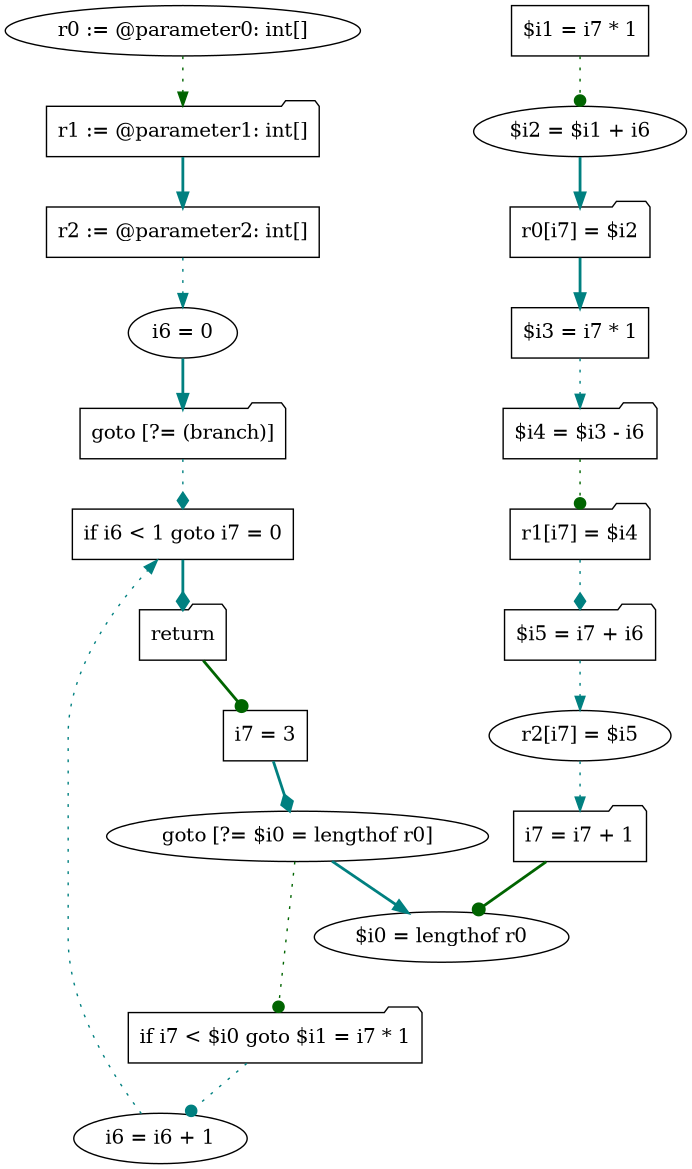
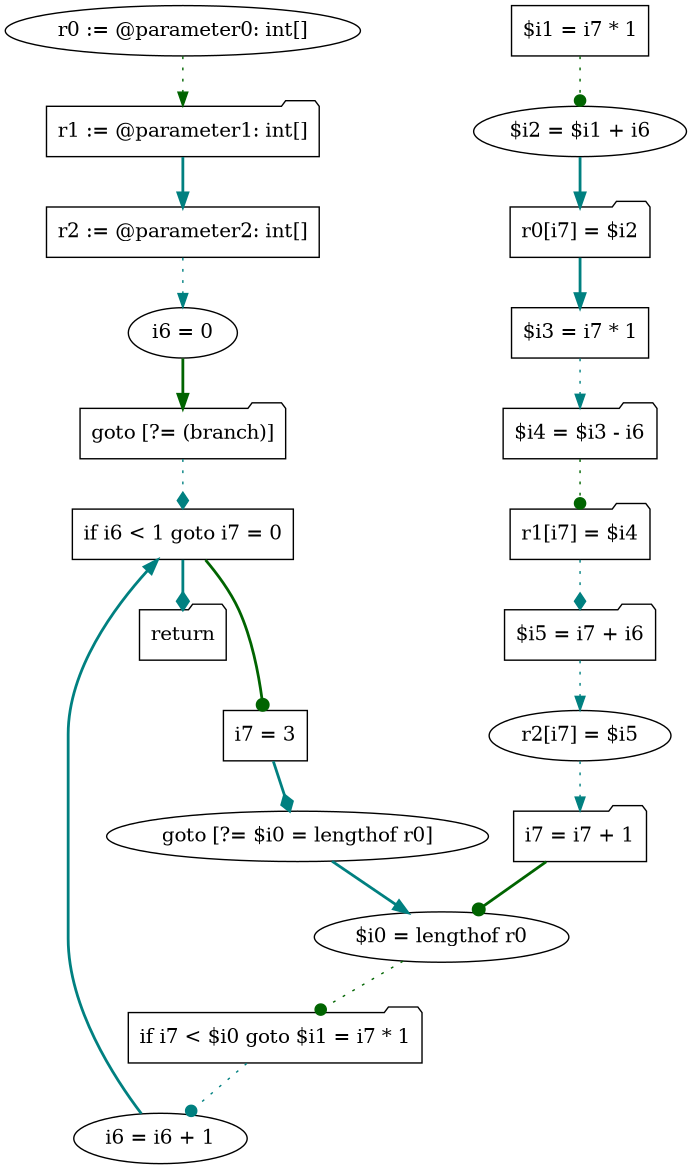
edge "i6 = 0" -> "goto [?= (branch)]": color teal -> darkgreen
edge "return" -> "i7 = 3": now "if i6 < 1 goto i7 = 0" -> "i7 = 3"
edge "i6 = i6 + 1" -> "if i6 < 1 goto i7 = 0": style dotted -> bold
edge "goto [?= $i0 = lengthof r0]" -> "if i7 < $i0 goto $i1 = i7 * 1": now "$i0 = lengthof r0" -> "if i7 < $i0 goto $i1 = i7 * 1"
